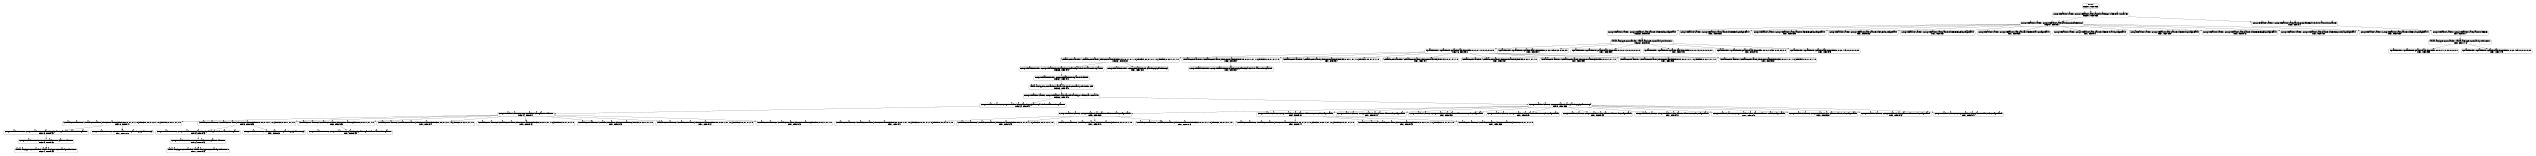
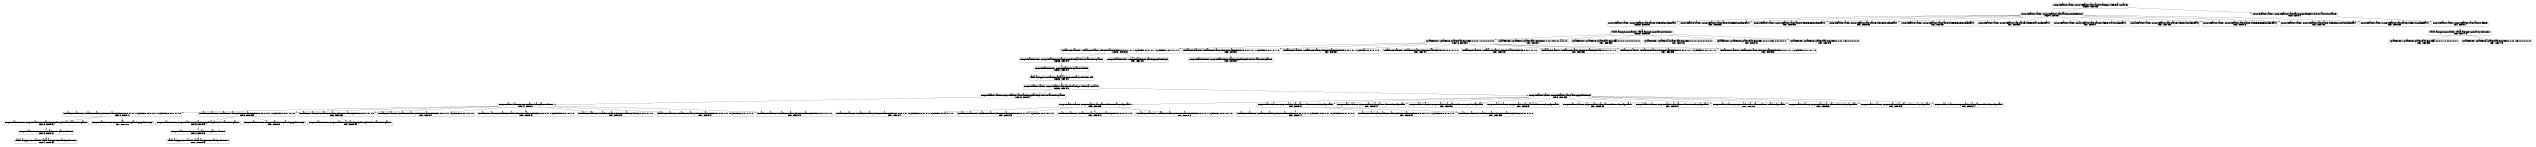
node "ROOT N=300, Q=0.935": removed
